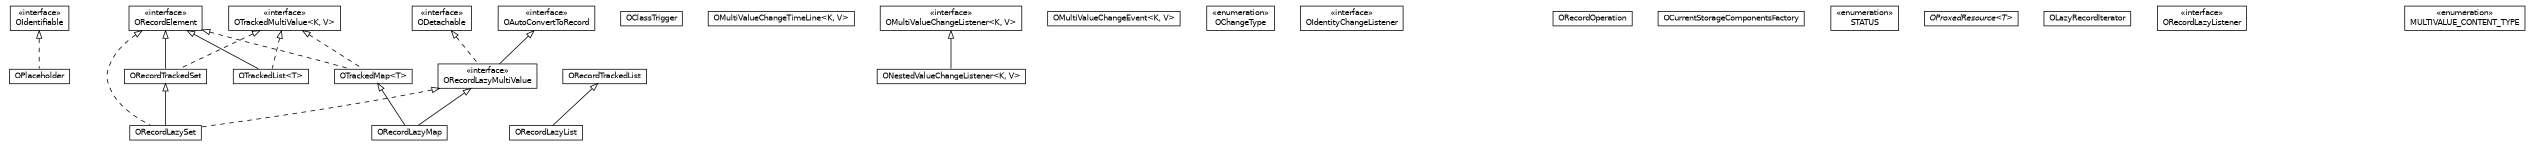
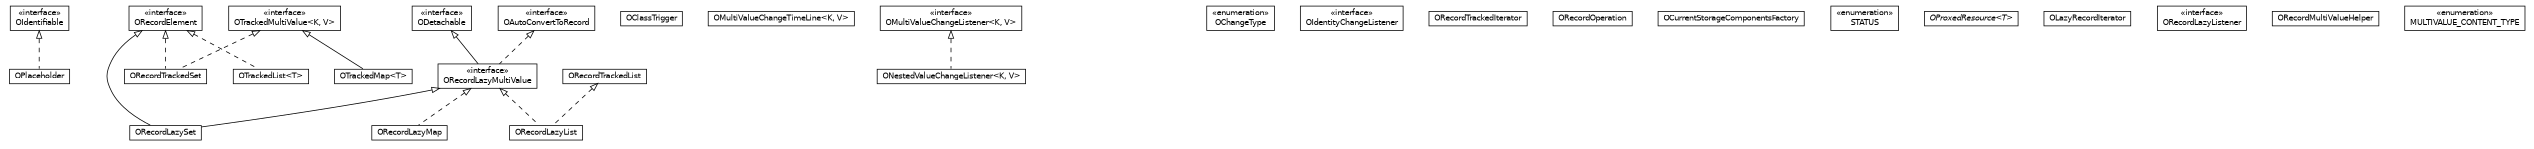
node "OMultiValueChangeEvent<K, V>": removed
node "ORecordTrackedIterator": added
node "ORecordMultiValueHelper": added
edge "ORecordLazyMultiValue" -> "ODetachable": style dashed -> solid
edge "ORecordLazyMultiValue" -> "OAutoConvertToRecord": style solid -> dashed
edge "OTrackedMap<T>" -> "ORecordElement": removed
edge "OTrackedList<T>" -> "ORecordElement": style solid -> dashed
edge "OTrackedMap<T>" -> "OTrackedMultiValue<K, V>": style dashed -> solid
edge "ORecordTrackedSet" -> "ORecordElement": style solid -> dashed
edge "OTrackedList<T>" -> "OTrackedMultiValue<K, V>": removed
edge "ONestedValueChangeListener<K, V>" -> "OMultiValueChangeListener<K, V>": style solid -> dashed
edge "ORecordLazySet" -> "ORecordElement": style dashed -> solid
edge "ORecordLazyList" -> "ORecordTrackedList": style solid -> dashed
edge "ORecordLazySet" -> "ORecordTrackedSet": removed
edge "ORecordLazyMap" -> "OTrackedMap<T>": removed
edge "ORecordLazyMap" -> "ORecordLazyMultiValue": style solid -> dashed
edge "ORecordLazyList" -> "ORecordLazyMultiValue": added
edge "ORecordLazySet" -> "ORecordLazyMultiValue": style dashed -> solid
